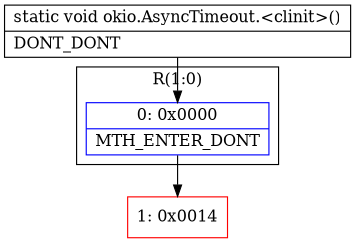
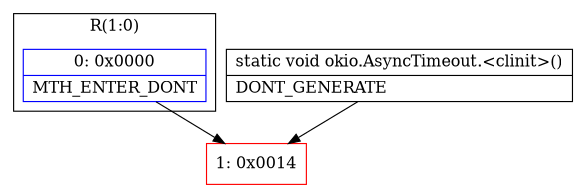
node "static void okio.AsyncTimeout.<clinit>()": text "DONT_DONT" -> "DONT_GENERATE"
edge "static void okio.AsyncTimeout.<clinit>()" -> "0: 0x0000": now "static void okio.AsyncTimeout.<clinit>()" -> "1: 0x0014"
